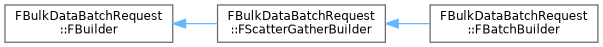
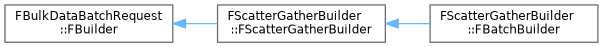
node "FBulkDataBatchRequest ::FScatterGatherBuilder": label "FBulkDataBatchRequest ::FScatterGatherBuilder" -> "FScatterGatherBuilder ::FScatterGatherBuilder"
node "FBulkDataBatchRequest ::FBatchBuilder": label "FBulkDataBatchRequest ::FBatchBuilder" -> "FScatterGatherBuilder ::FBatchBuilder"
